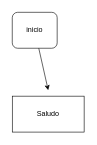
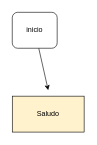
node "Saludo": fillcolor #ffffff -> #fff2cc
